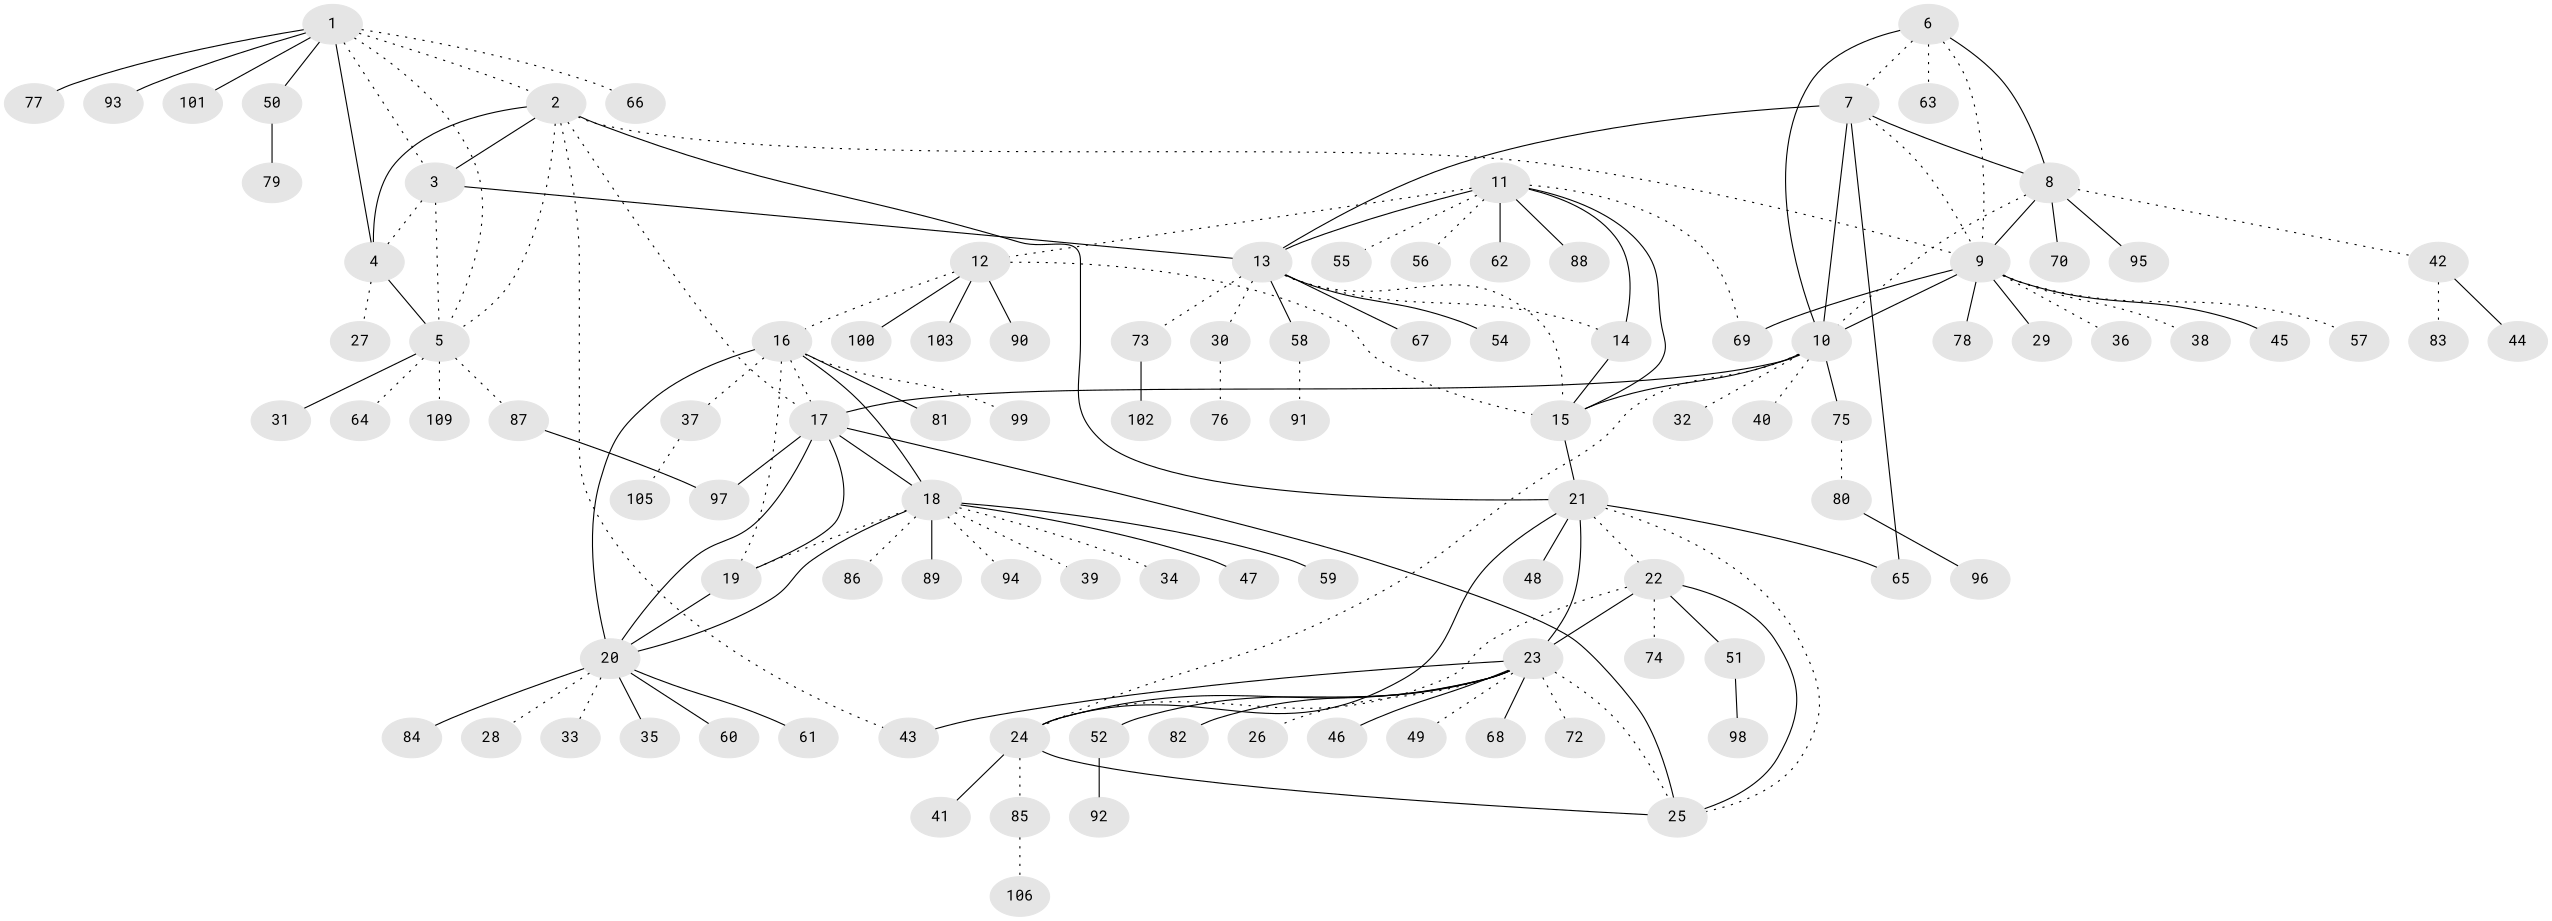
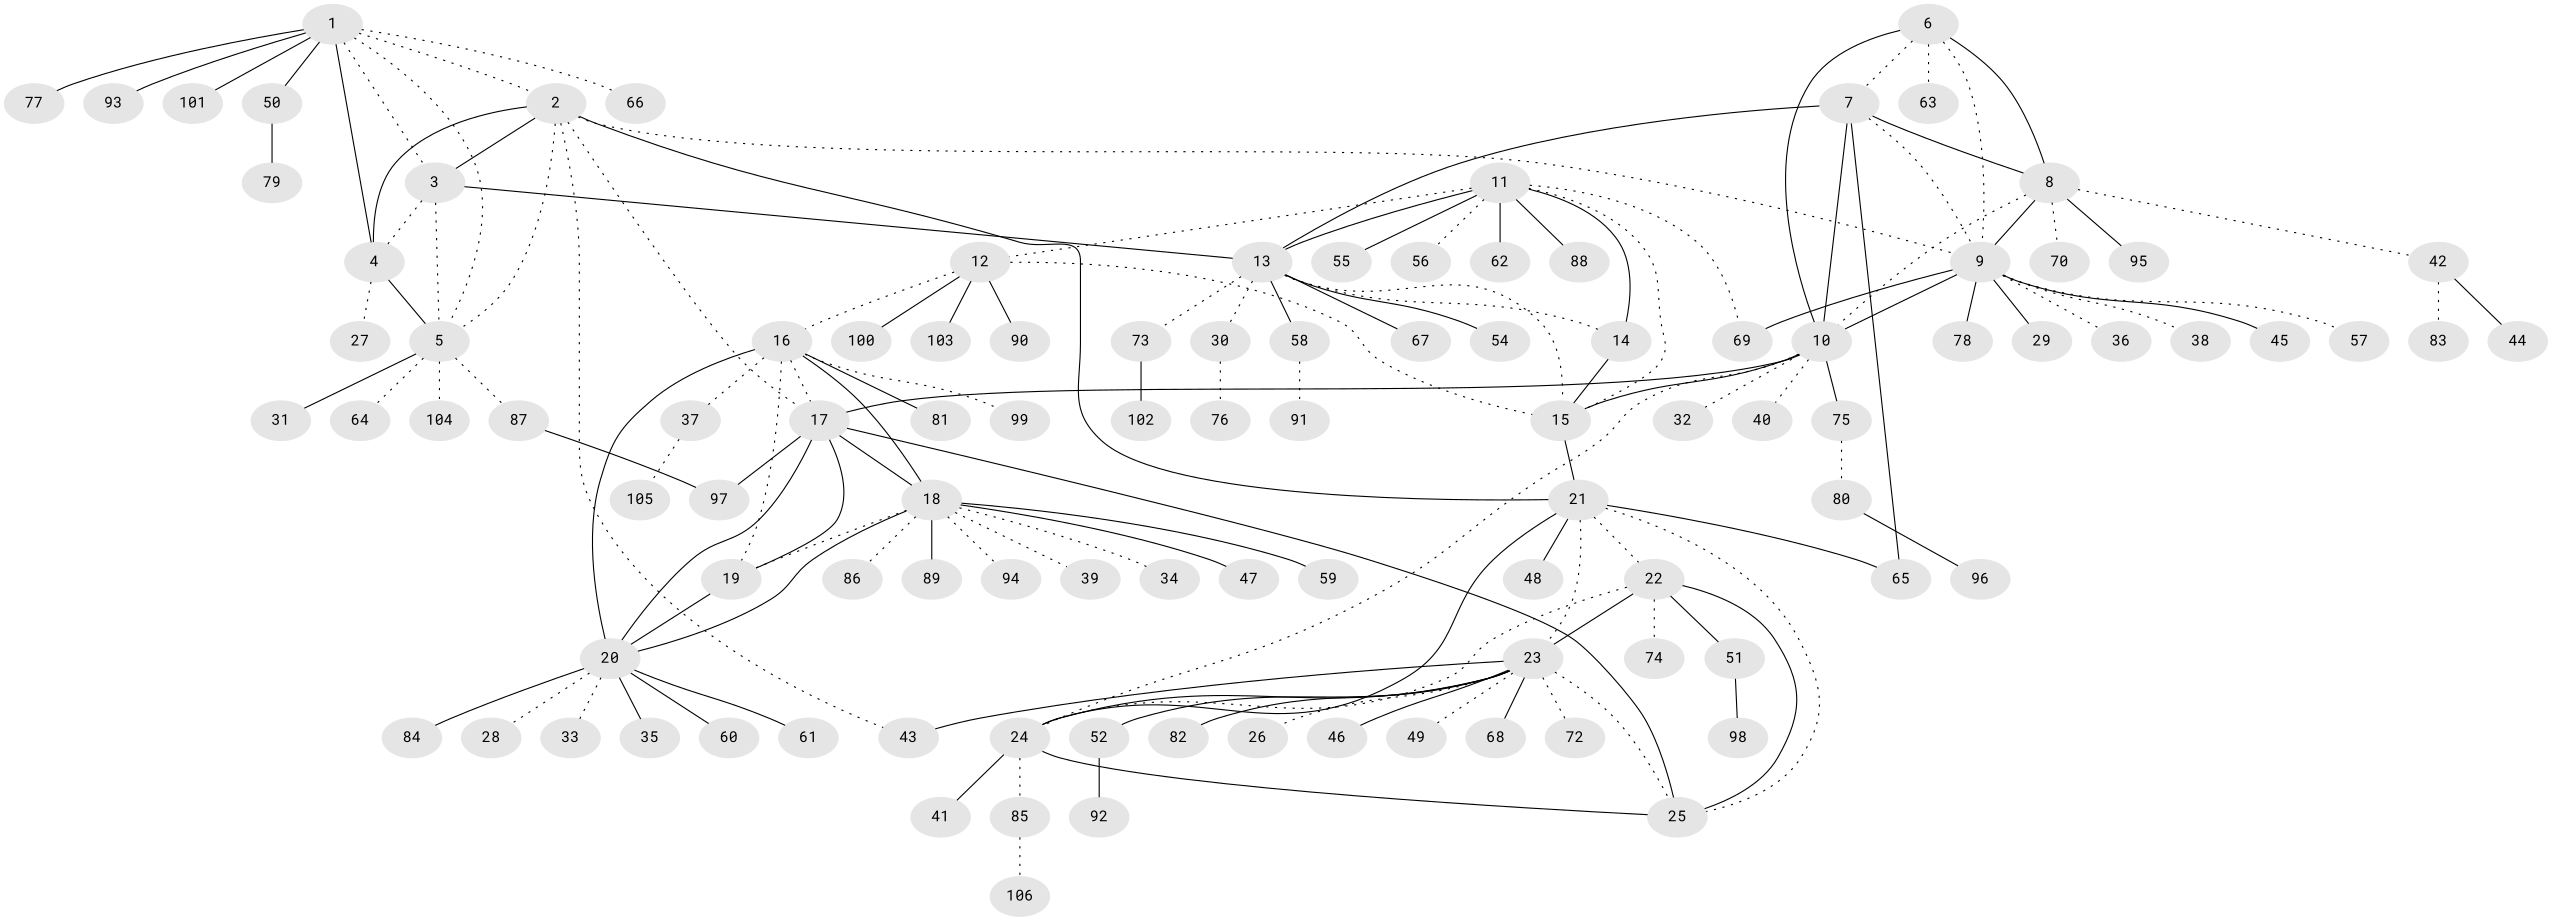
edge "11" -- "55": style dotted -> solid
edge "8" -- "70": style solid -> dotted
edge "11" -- "15": style solid -> dotted
node "109": label "109" -> "104"
edge "21" -- "23": style solid -> dotted
